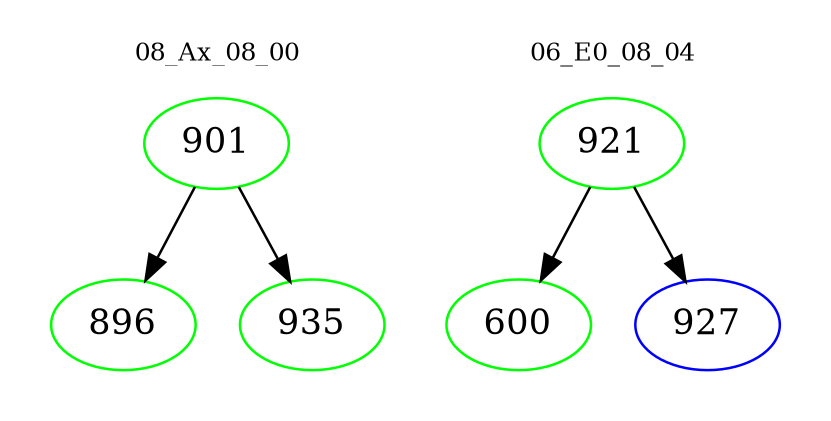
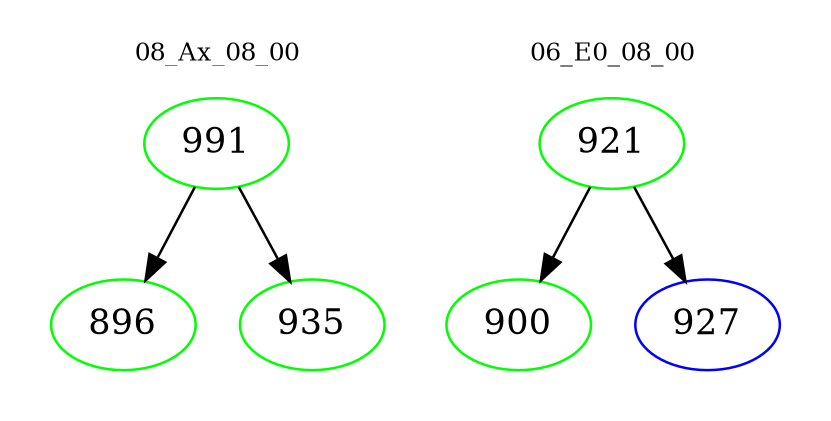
cluster "06_E0_08_04": label "06_E0_08_04" -> "06_E0_08_00"
node "901": label "901" -> "991"
node "600": label "600" -> "900"
